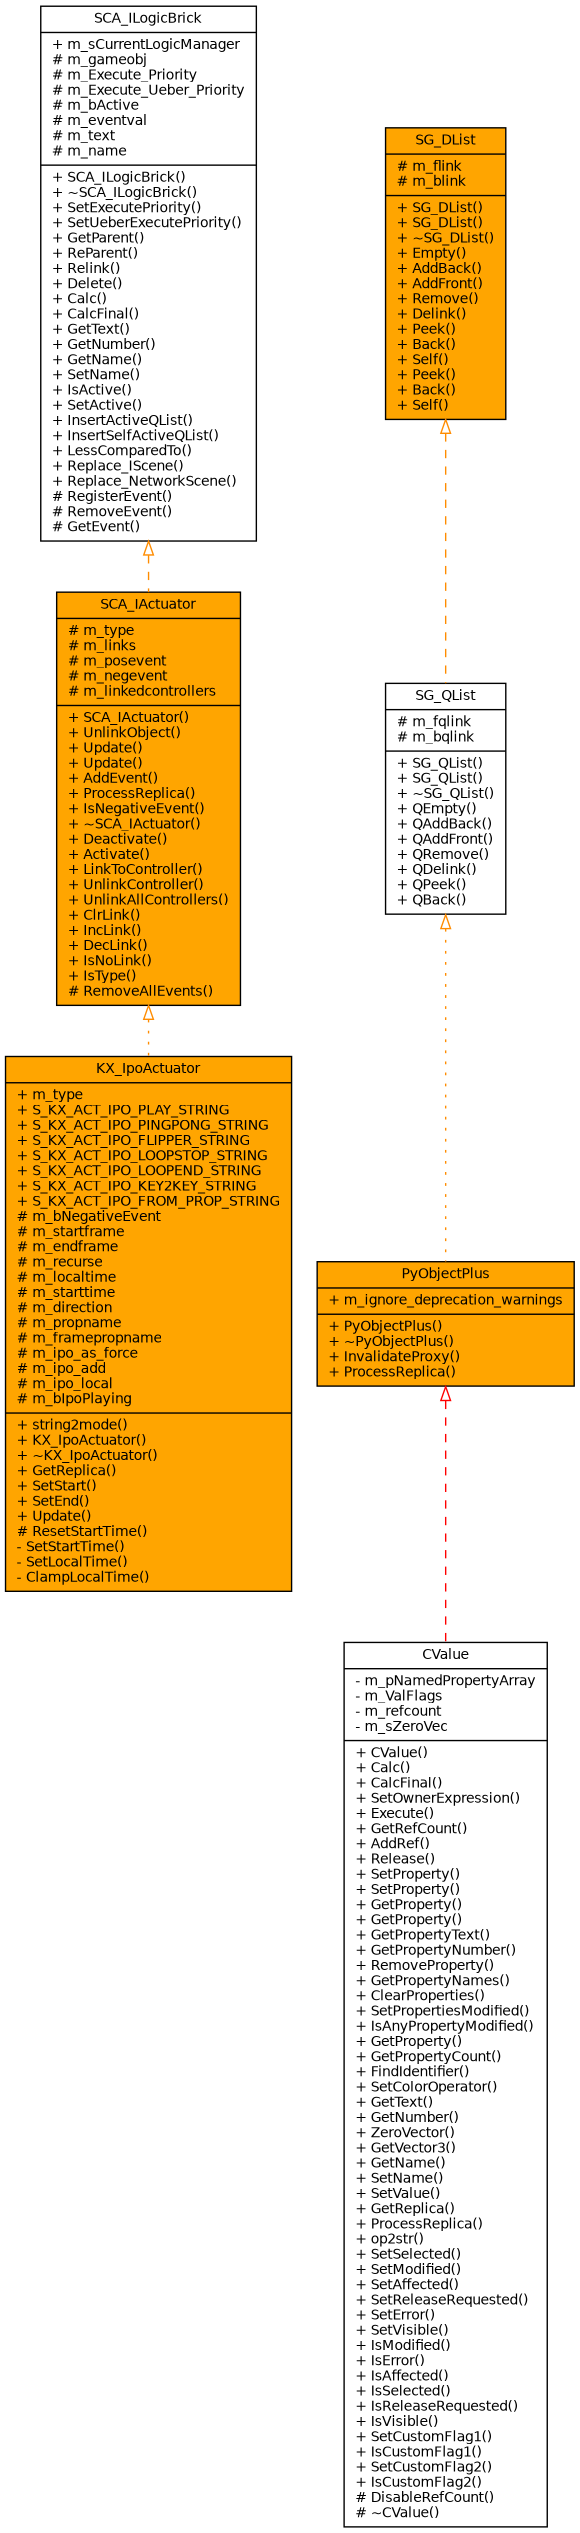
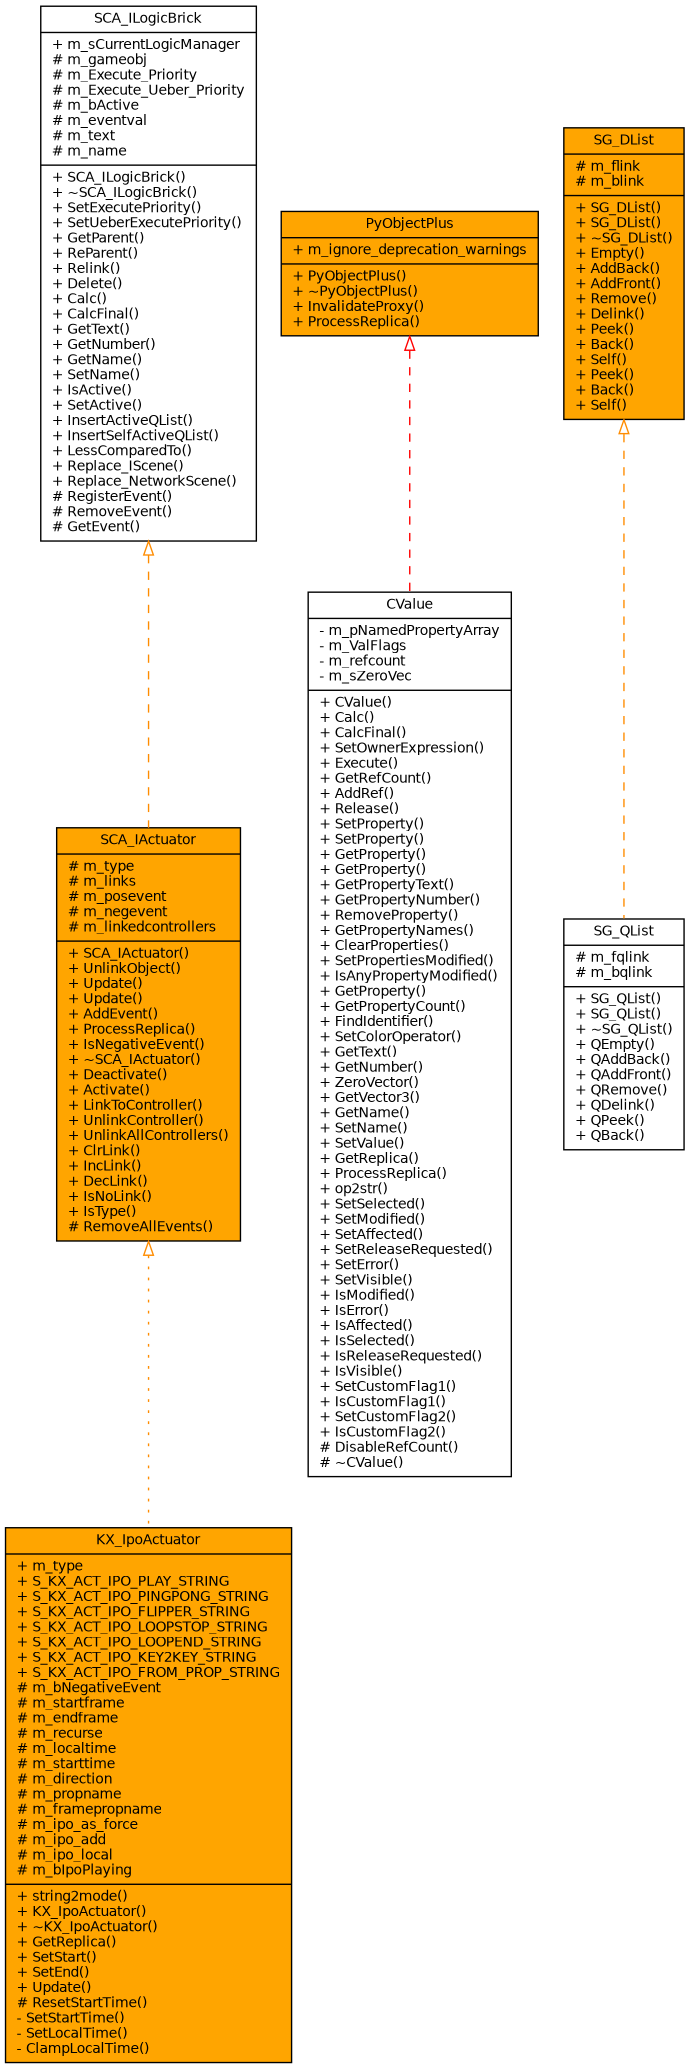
edge "PyObjectPlus" -> "SG_QList": removed
